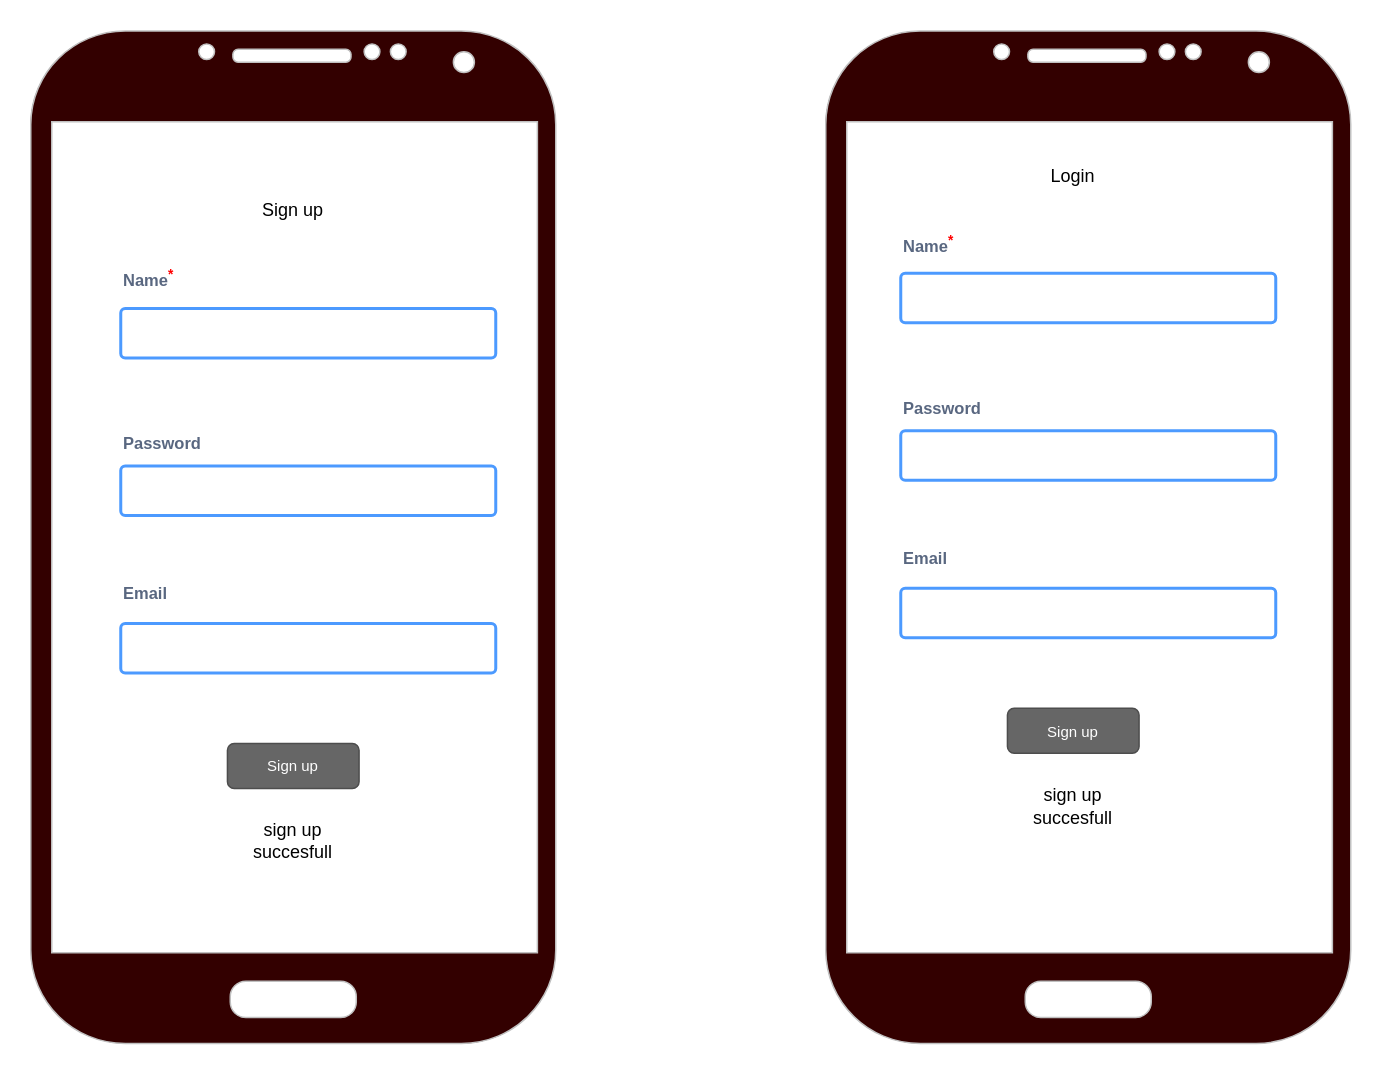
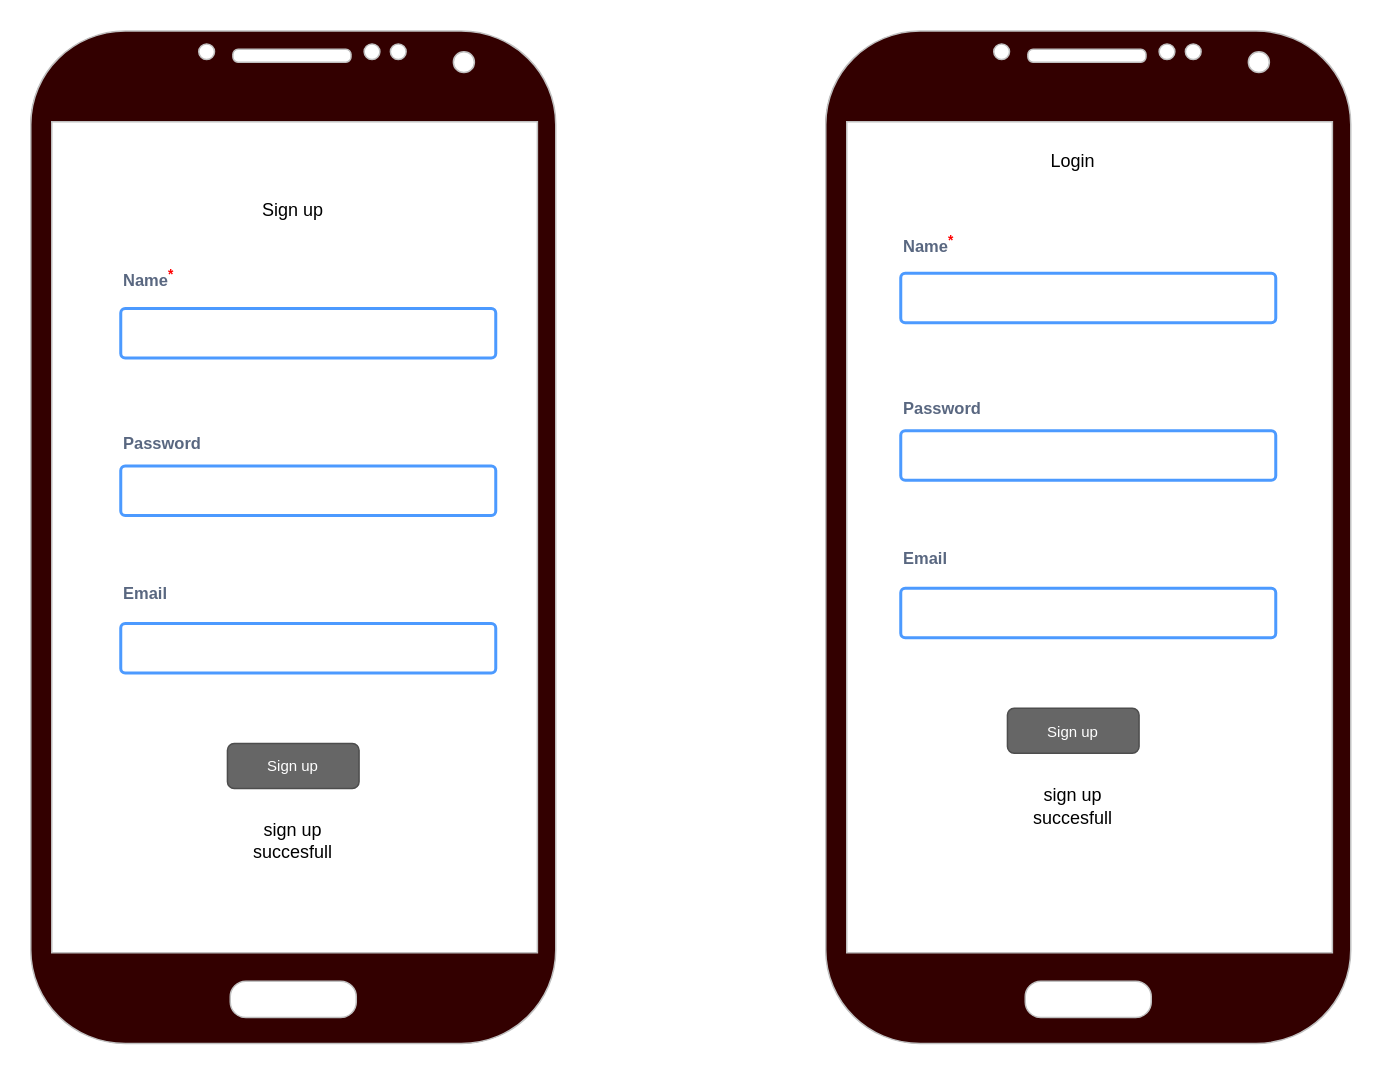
node "Login": moved (1073, 176) -> (1073, 161)
